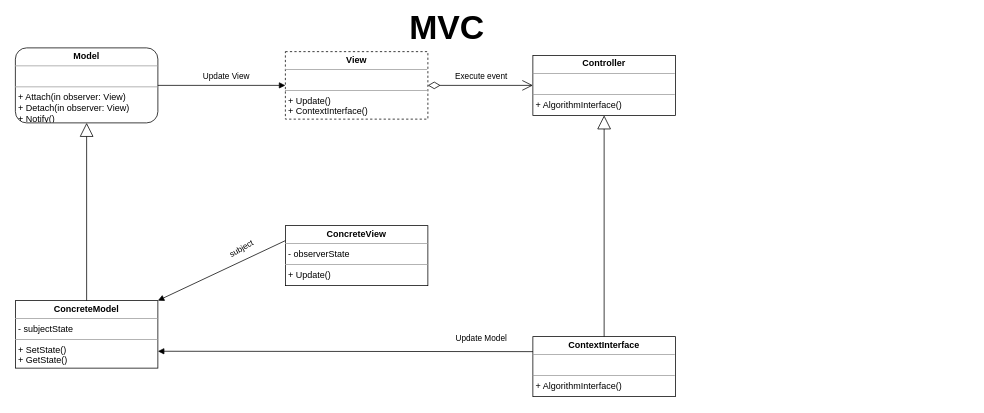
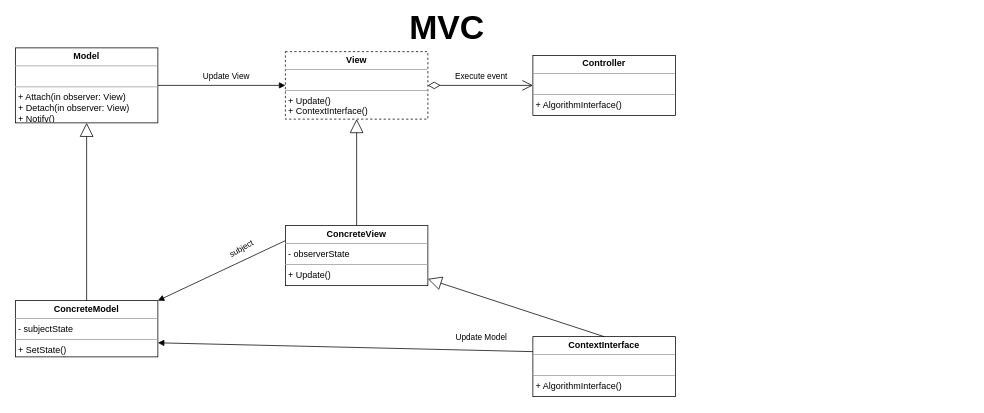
node "Model + Attach(in observer: View) + Detach(in observer: View) + Notify()": shape rounded rectangle -> rectangle
edge "ConcreteView - observerState + Update()" -> "View + Update() + ContextInterface()": added
edge "ContextInterface + AlgorithmInterface()" -> "Controller + AlgorithmInterface()": now "ContextInterface + AlgorithmInterface()" -> "ConcreteView - observerState + Update()"
node "ConcreteModel - subjectState + SetState() + GetState()": size 143x68 -> 143x56
